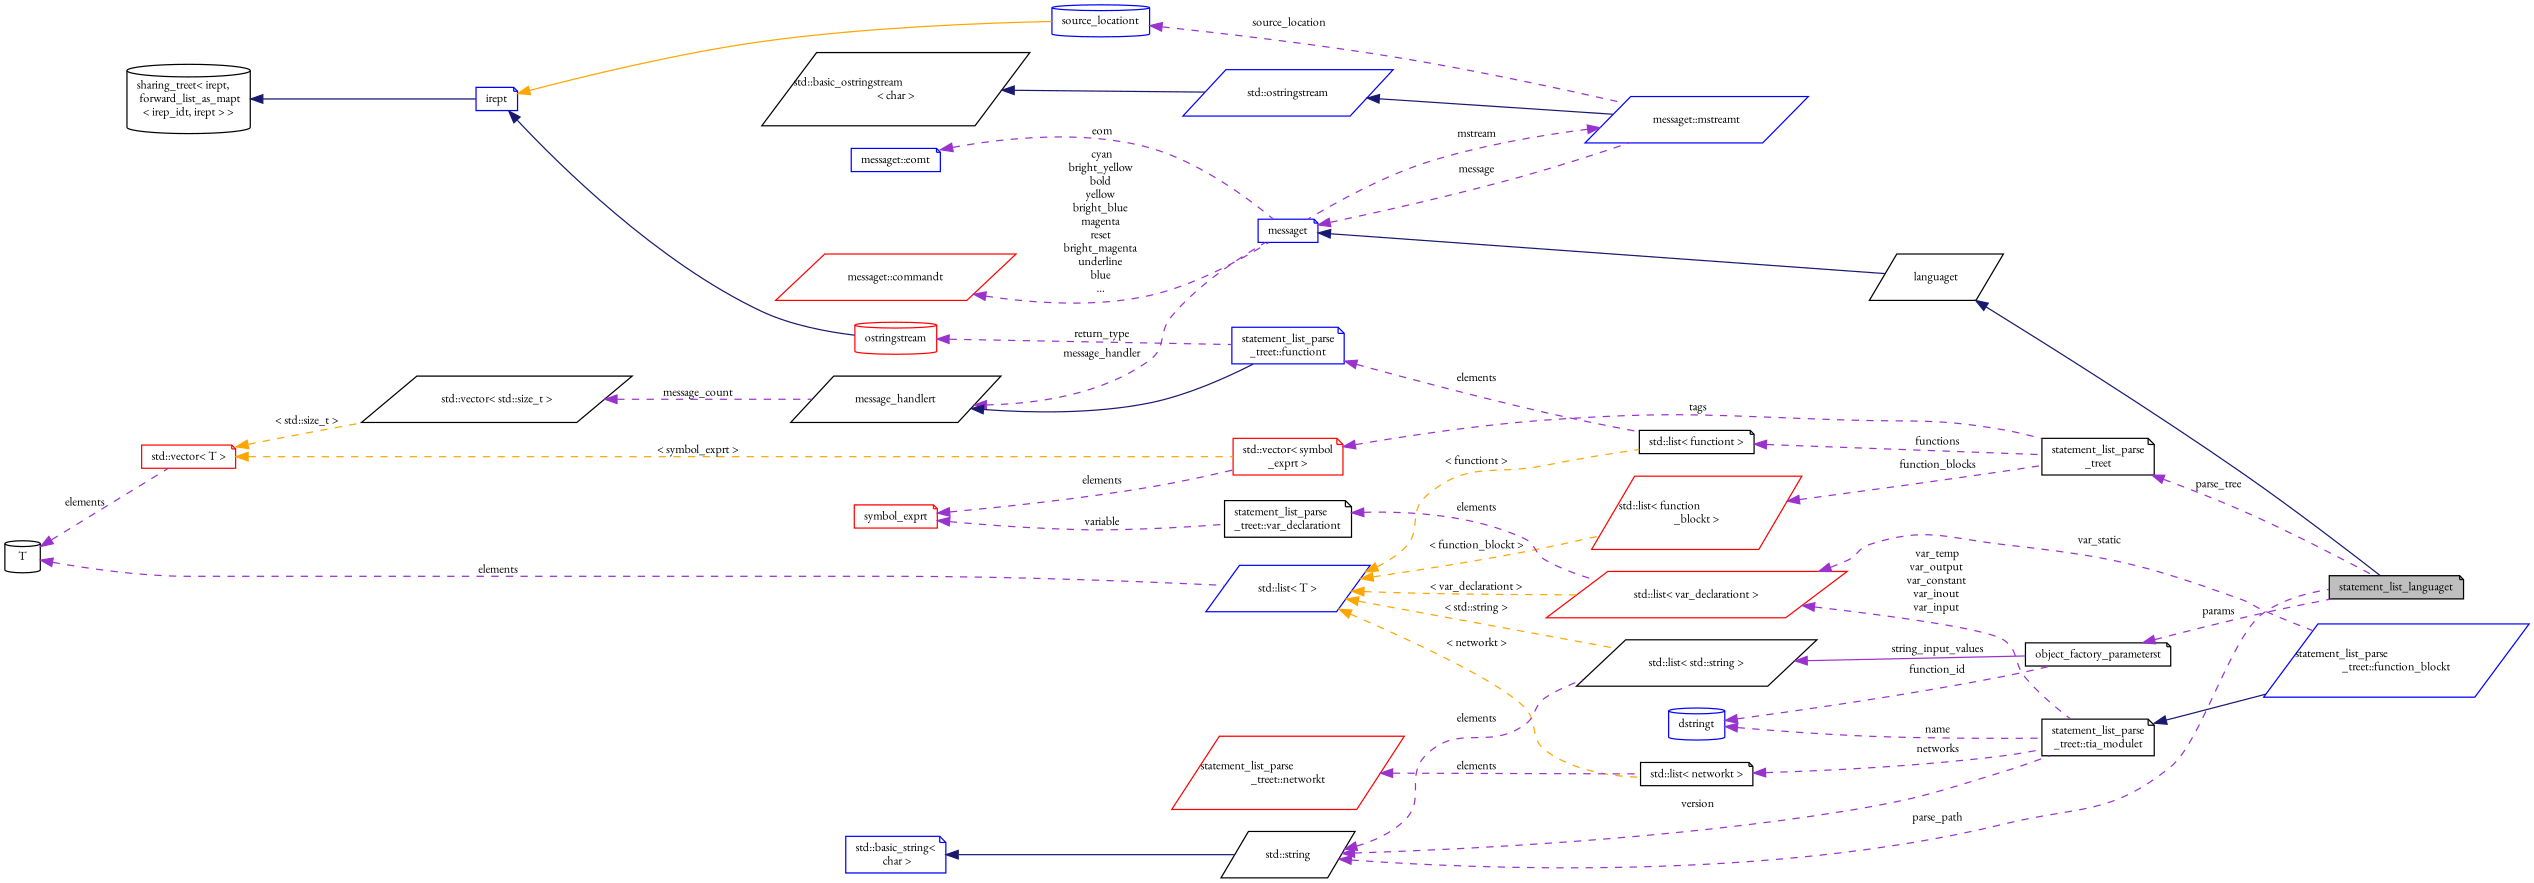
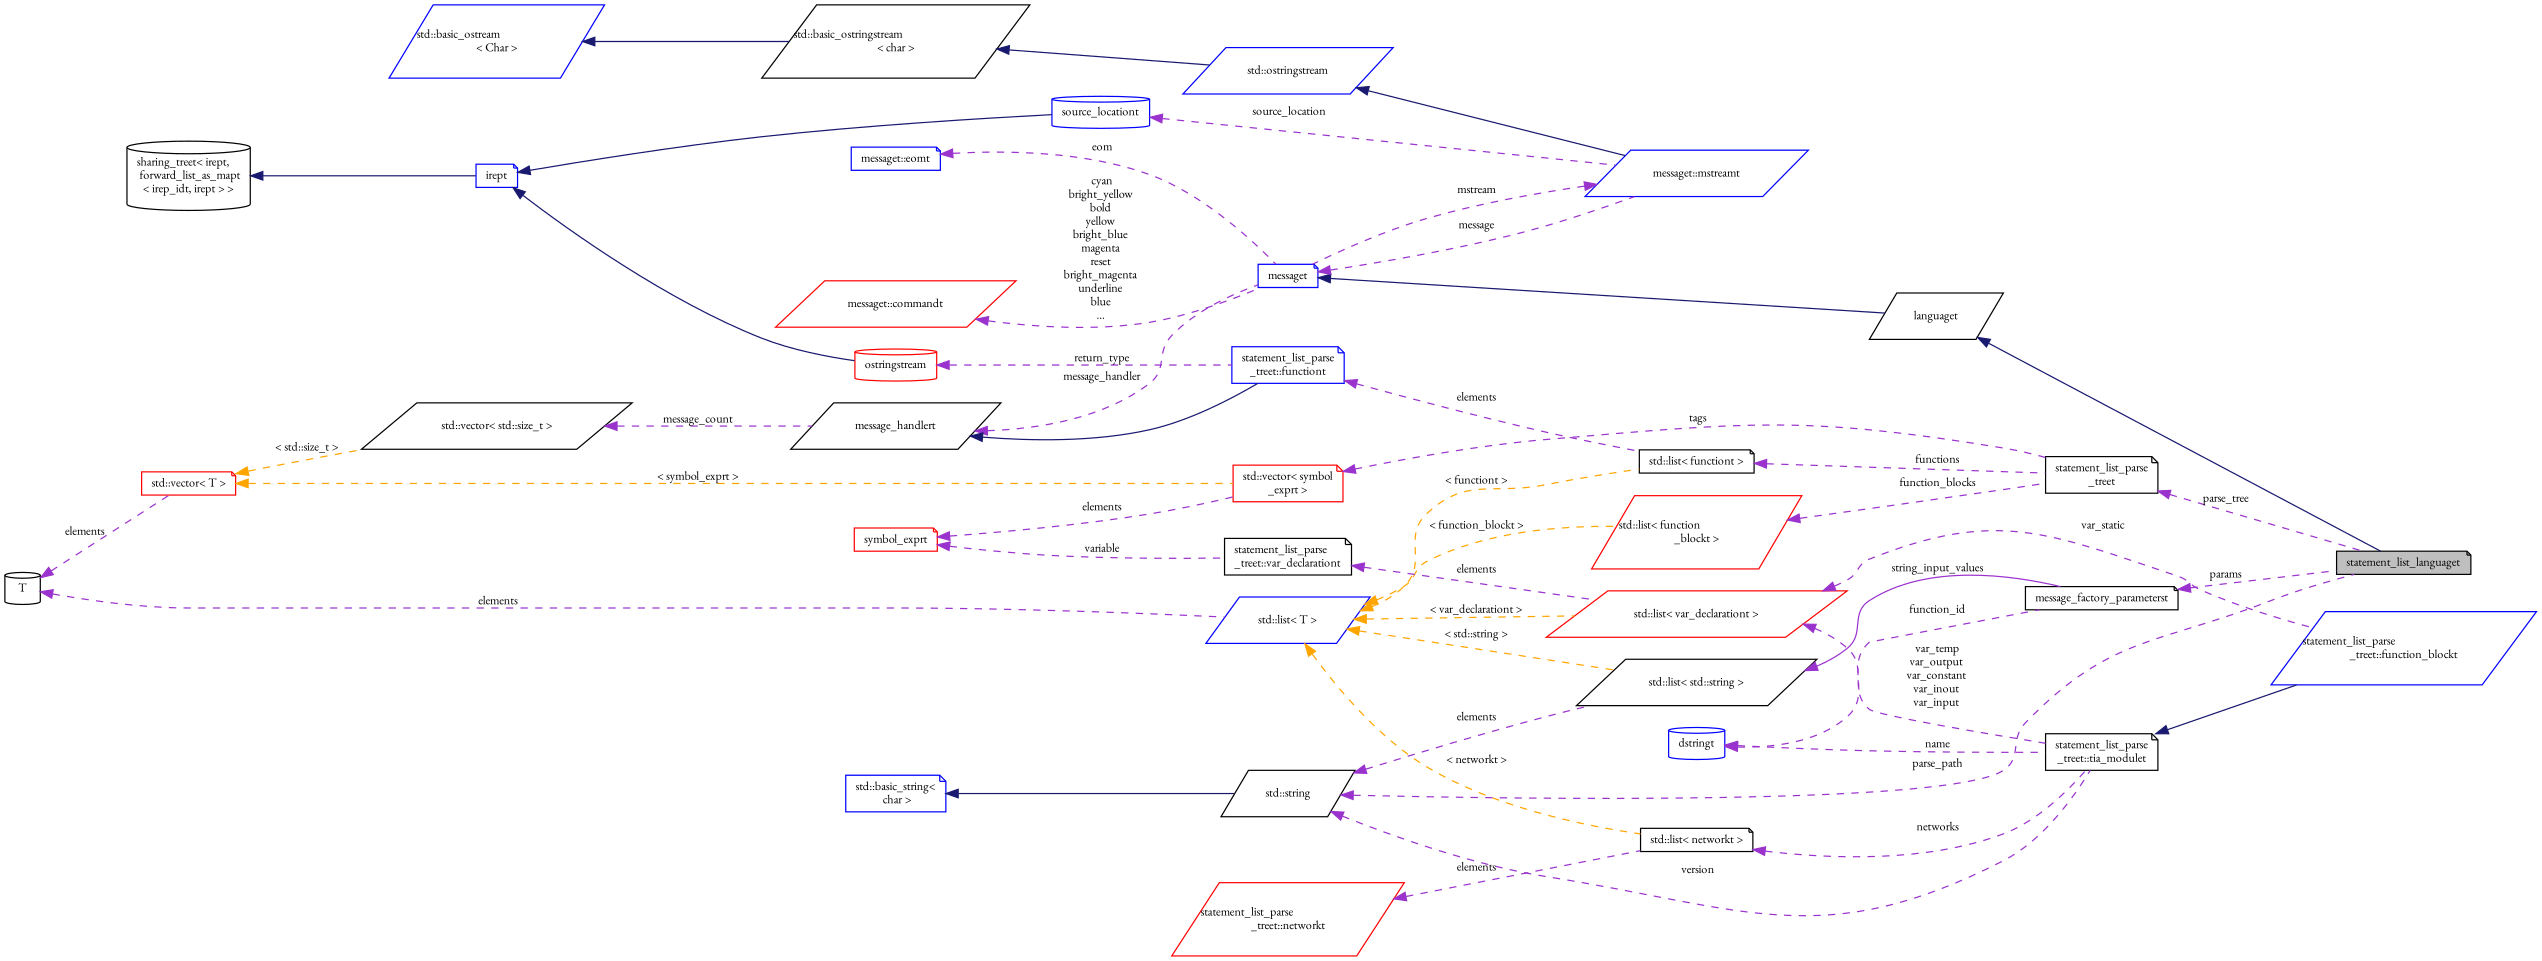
edge "source_locationt" -> "irept": color orange -> midnightblue
node "std::basic_ostream < Char >": added
node "object_factory_parameterst": label "object_factory_parameterst" -> "message_factory_parameterst"
